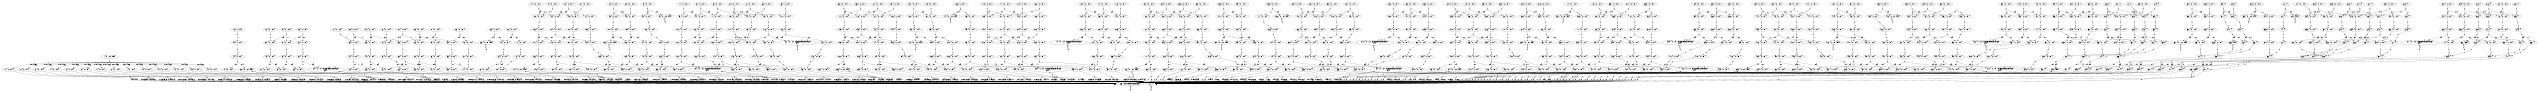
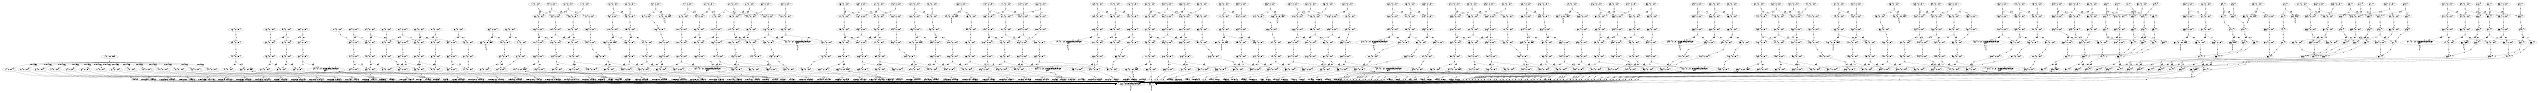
node "82: {(c < 20)}": removed
